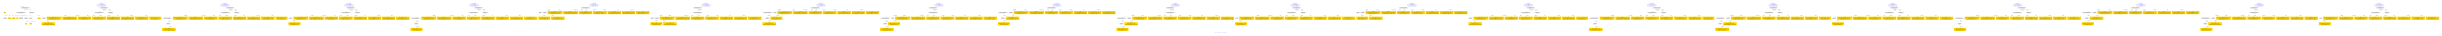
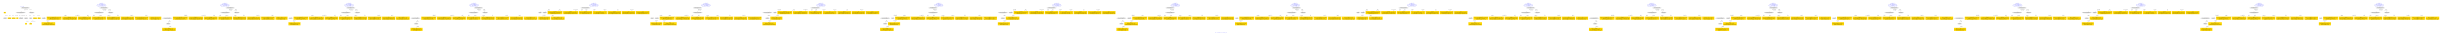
node "dimensions": added
